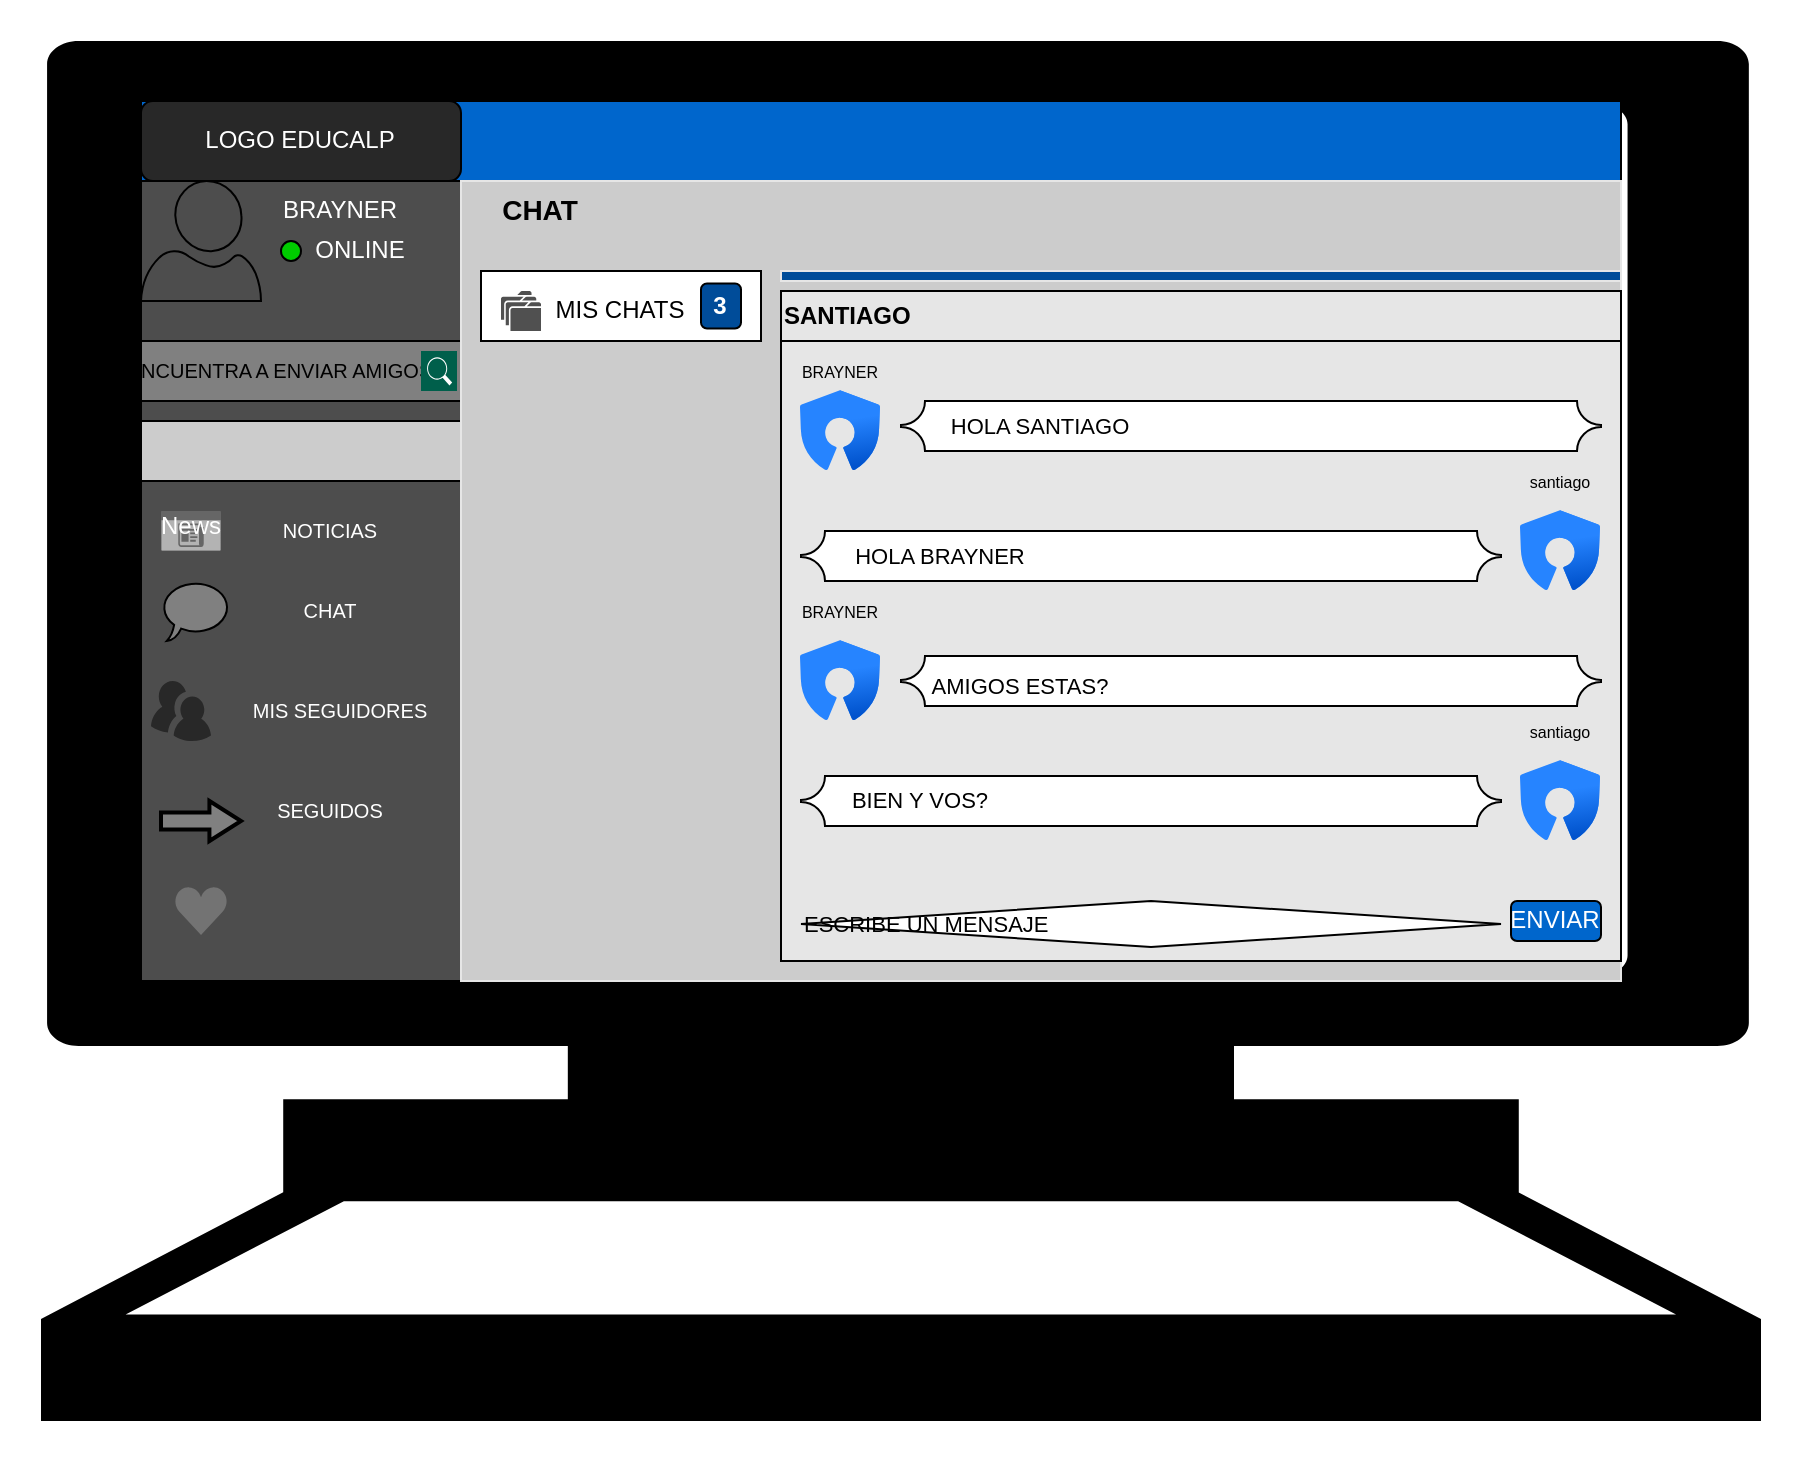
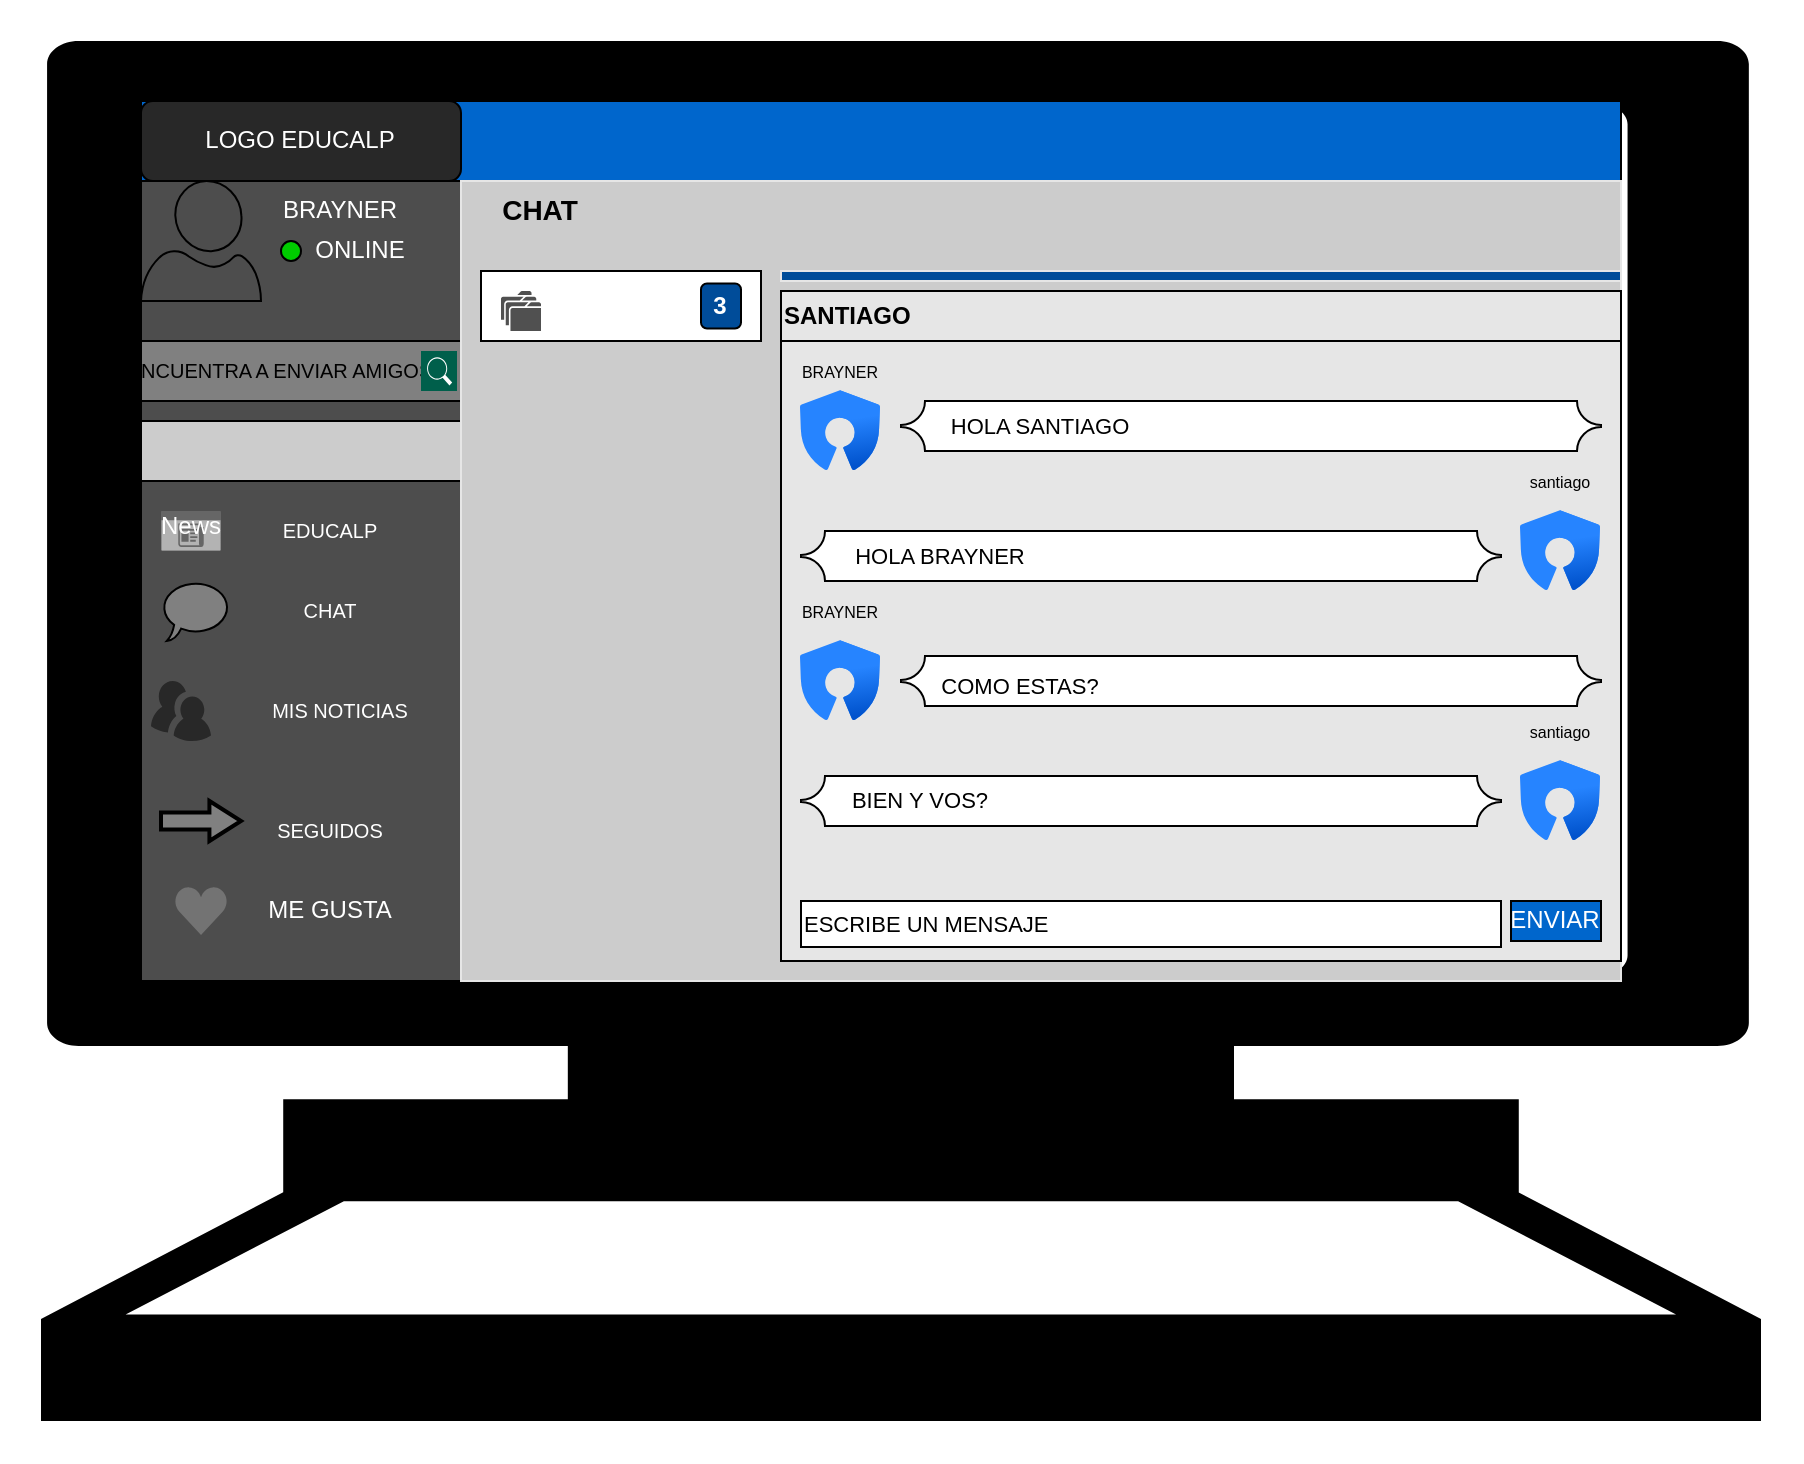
node "MIS CHATS": removed
node "NOTICIAS": label "NOTICIAS" -> "EDUCALP"
node "AMIGOS ESTAS?": label "AMIGOS ESTAS?" -> "COMO ESTAS?"
node "MIS SEGUIDORES": label "MIS SEGUIDORES" -> "MIS NOTICIAS"
node "SEGUIDOS": moved (331, 811) -> (331, 831)
node "ME GUSTA": added
node "ENVIAR": shape rounded rectangle -> rectangle
node "ESCRIBE UN MENSAJE": shape diamond -> rectangle
